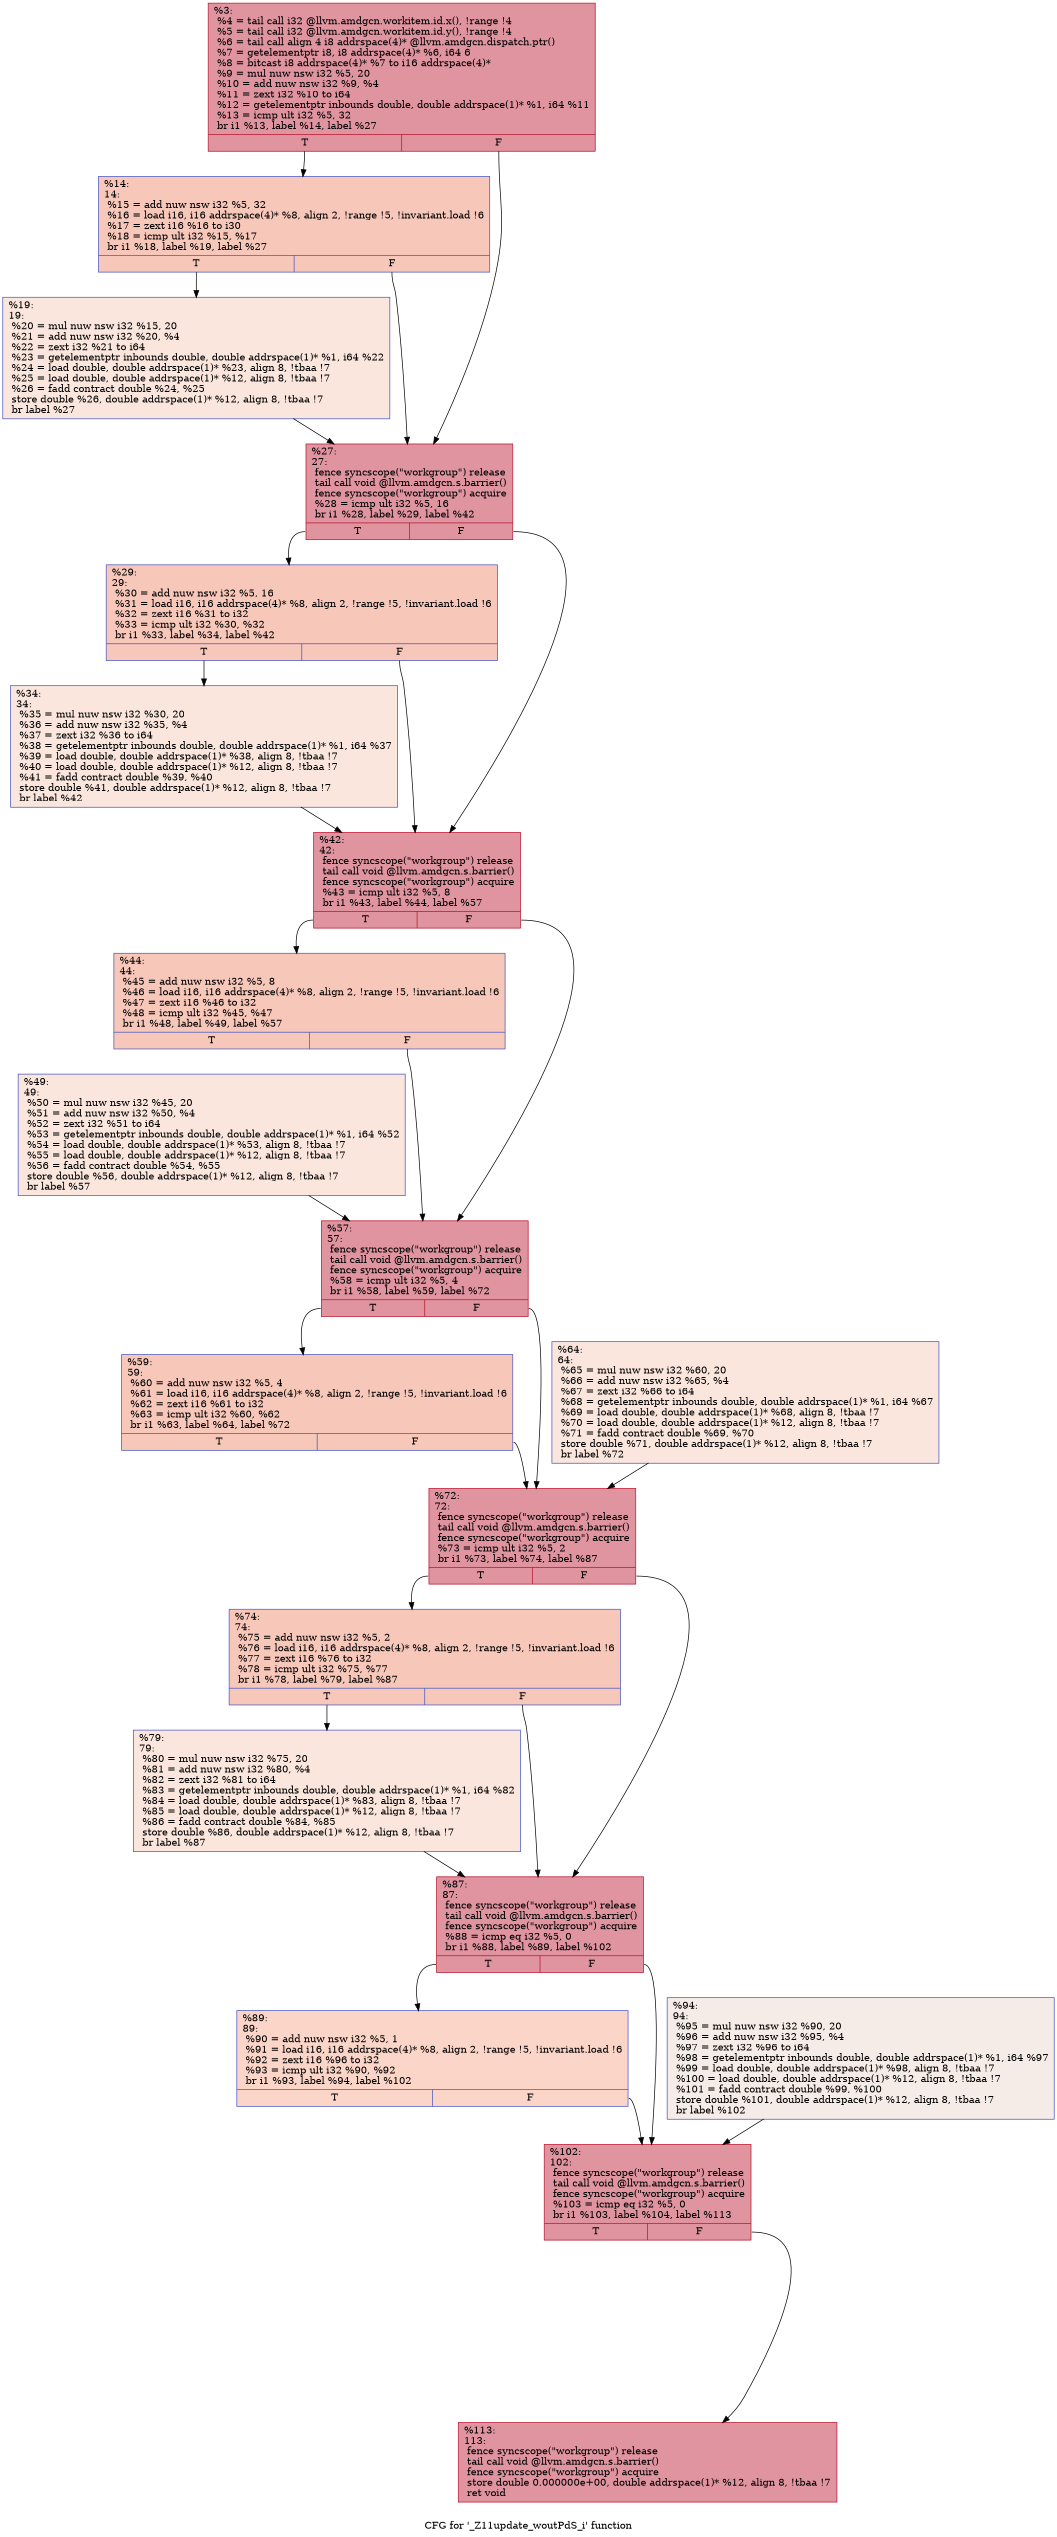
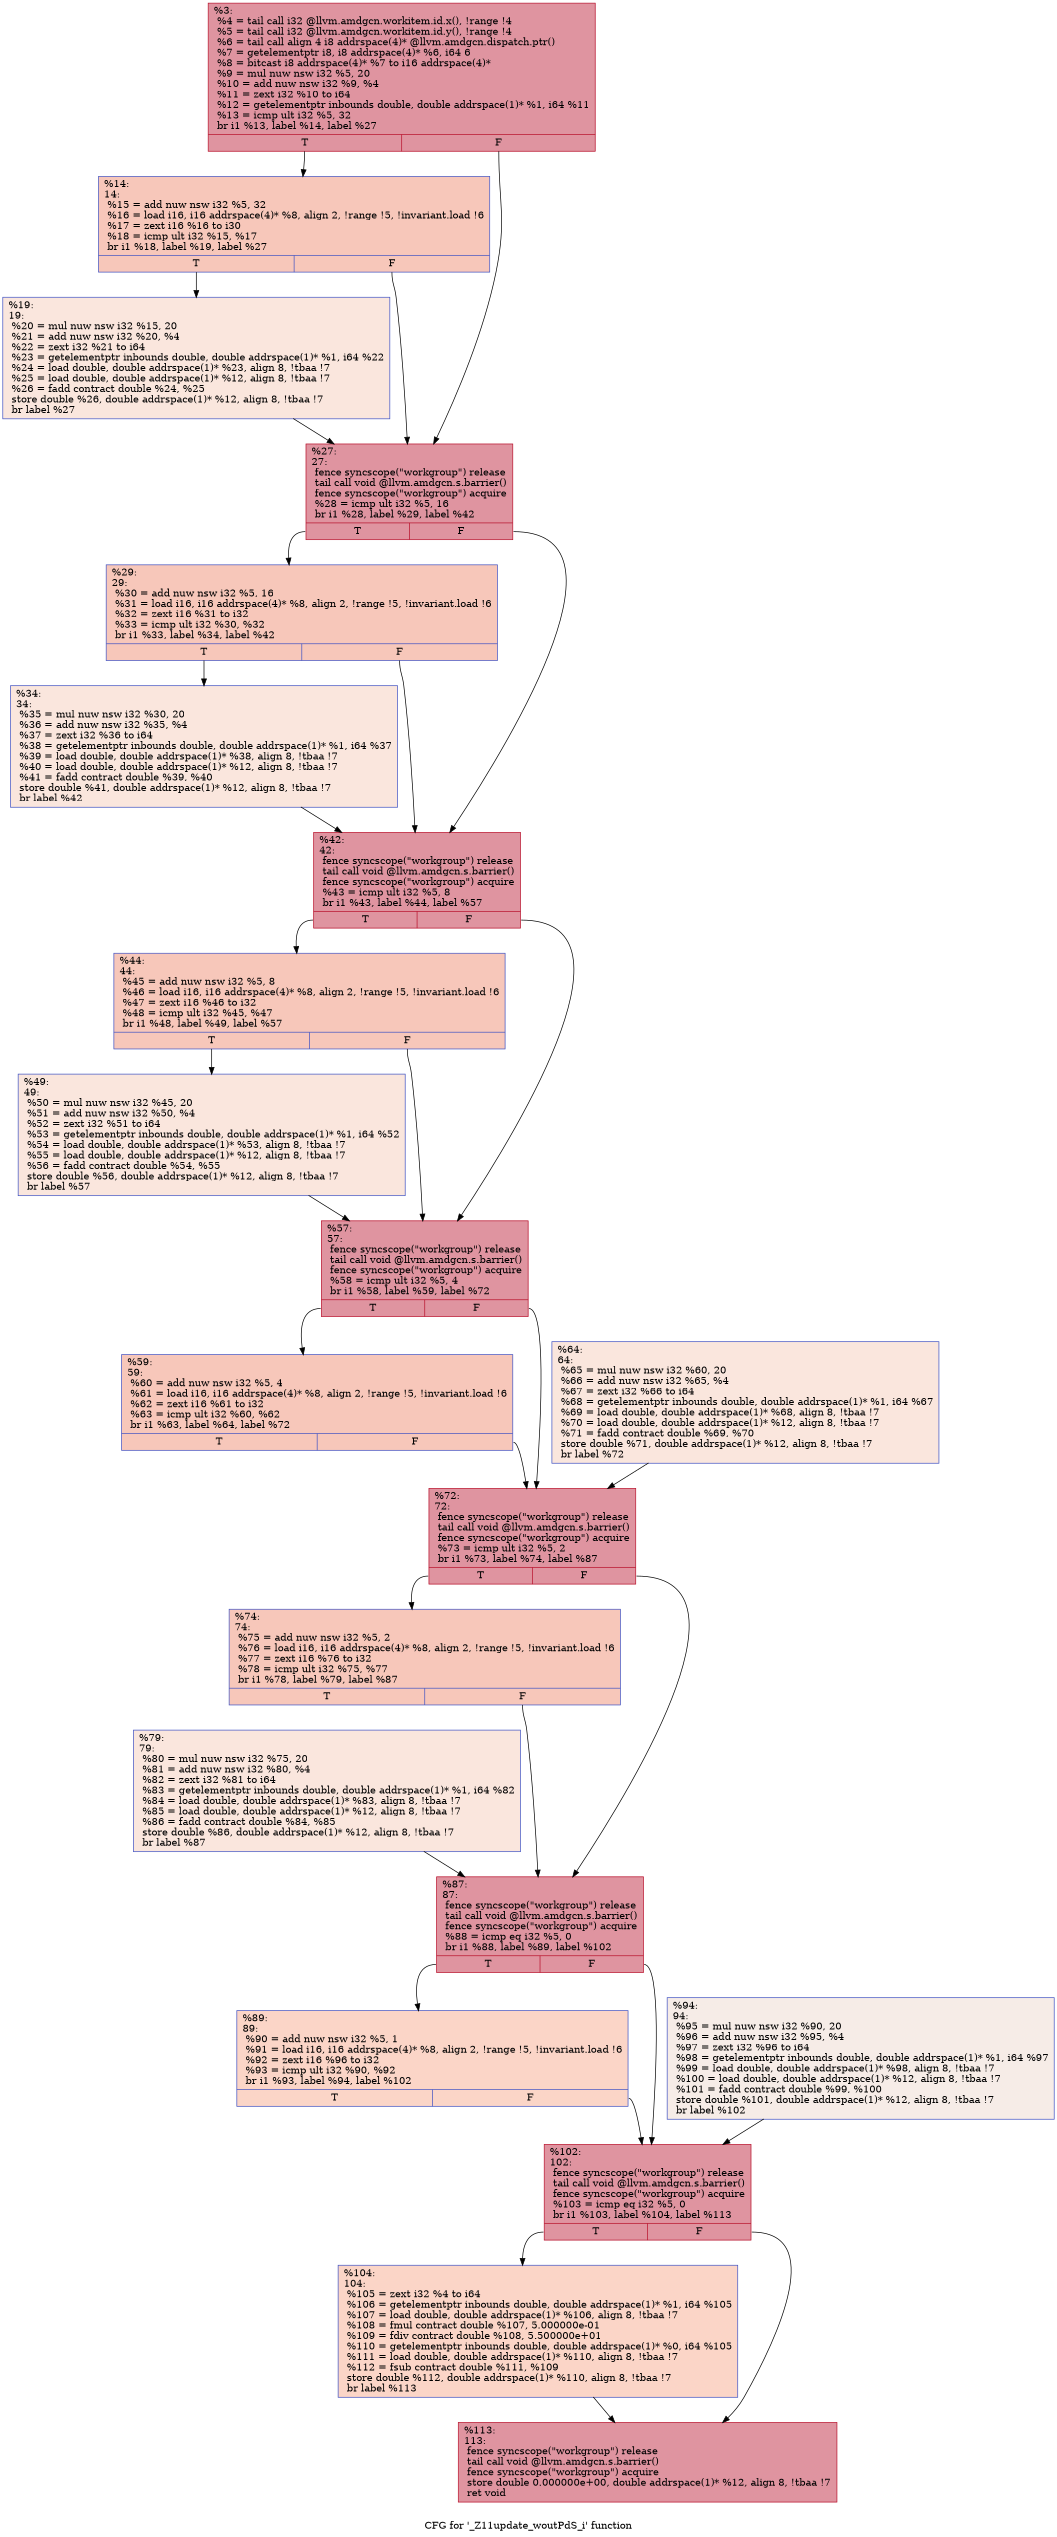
edge "%44:" -> "%49:": added
edge "%74:" -> "%79:": removed
node "%104:": added
